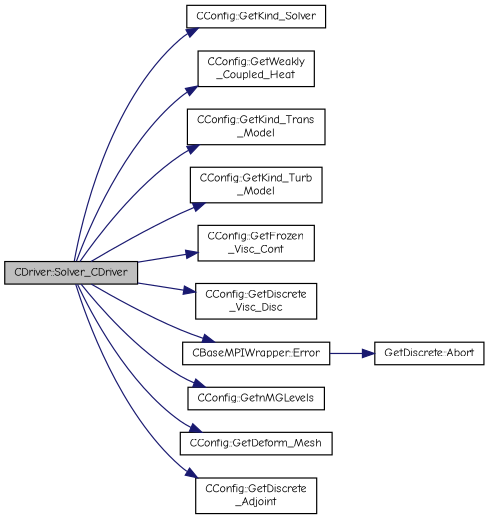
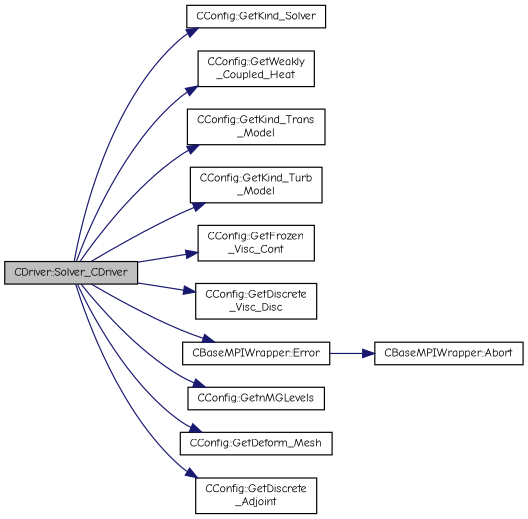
node "GetDiscrete::Abort": label "GetDiscrete::Abort" -> "CBaseMPIWrapper::Abort"
